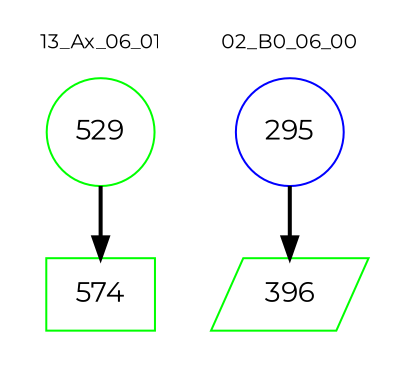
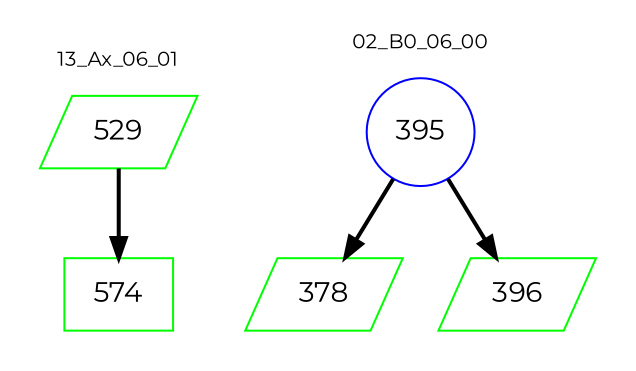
node "529": shape circle -> parallelogram
node "295": label "295" -> "395"
node "378": added
